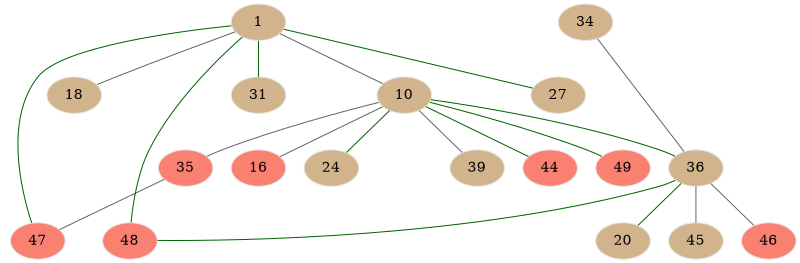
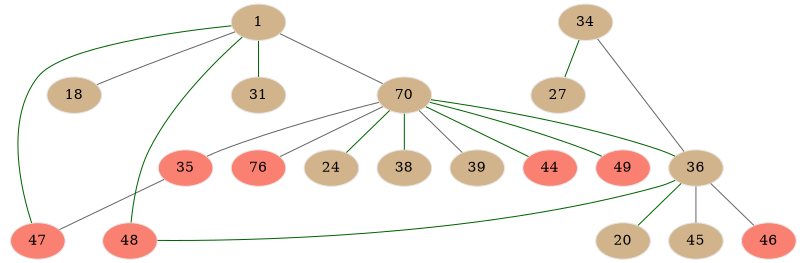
edge "1" -- "27": now "34" -- "27"
node "10": label "10" -> "70"
node "16": label "16" -> "76"
node "38": added
